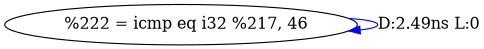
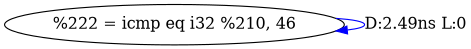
node "%222 = icmp eq i32 %217, 46": label "%222 = icmp eq i32 %217, 46" -> "%222 = icmp eq i32 %210, 46"
